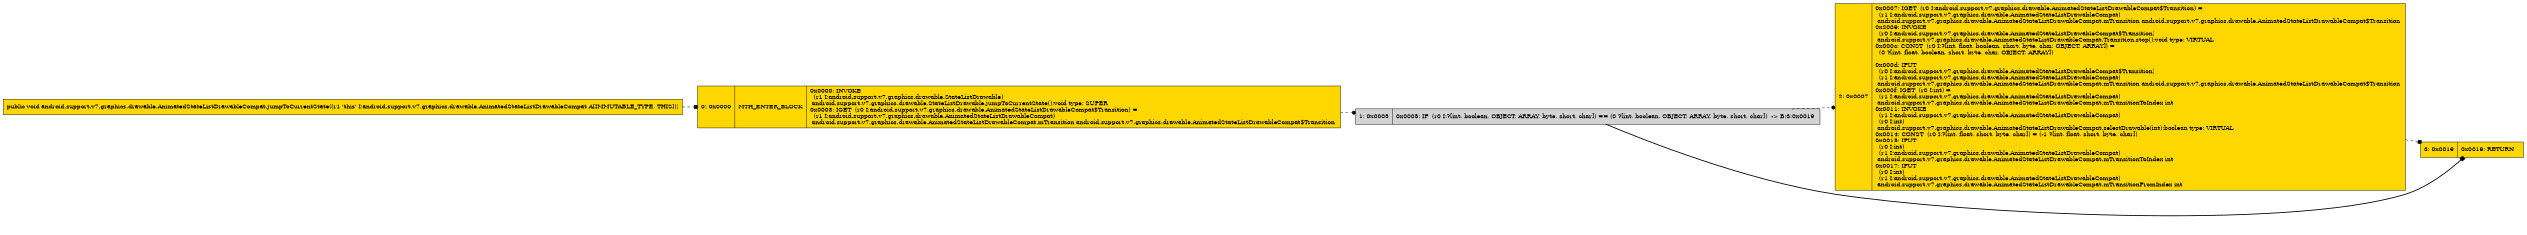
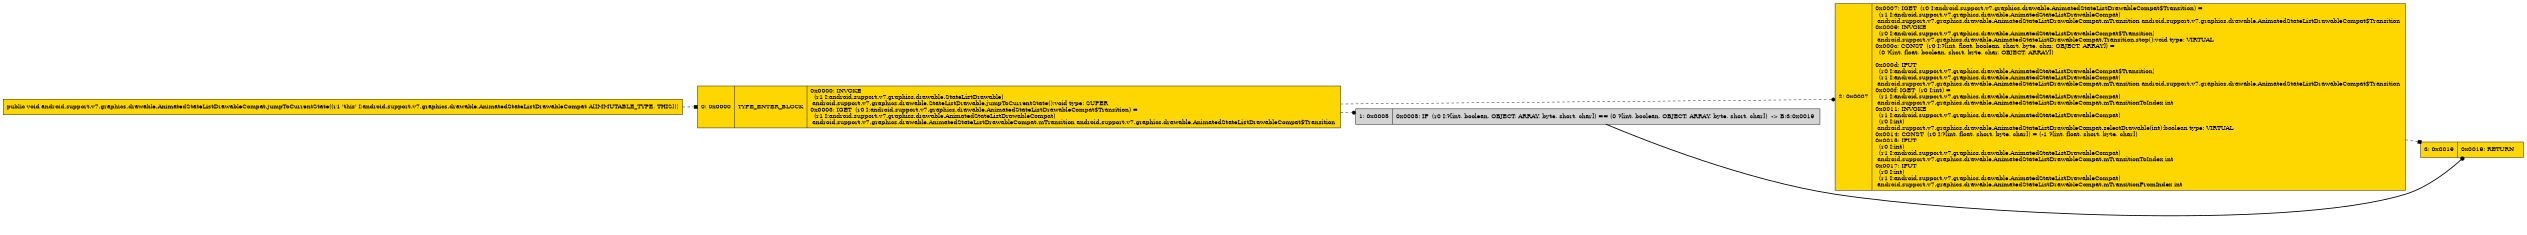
node "2: 0x0007": text "0x2009: INVOKE" -> "0x0009: INVOKE"
node "0: 0x0000": text "MTH_ENTER_BLOCK" -> "TYPE_ENTER_BLOCK"
edge "1: 0x0005" -> "2: 0x0007": now "0: 0x0000" -> "2: 0x0007"
edge "1: 0x0005" -> "3: 0x0019": arrowhead box -> dot
